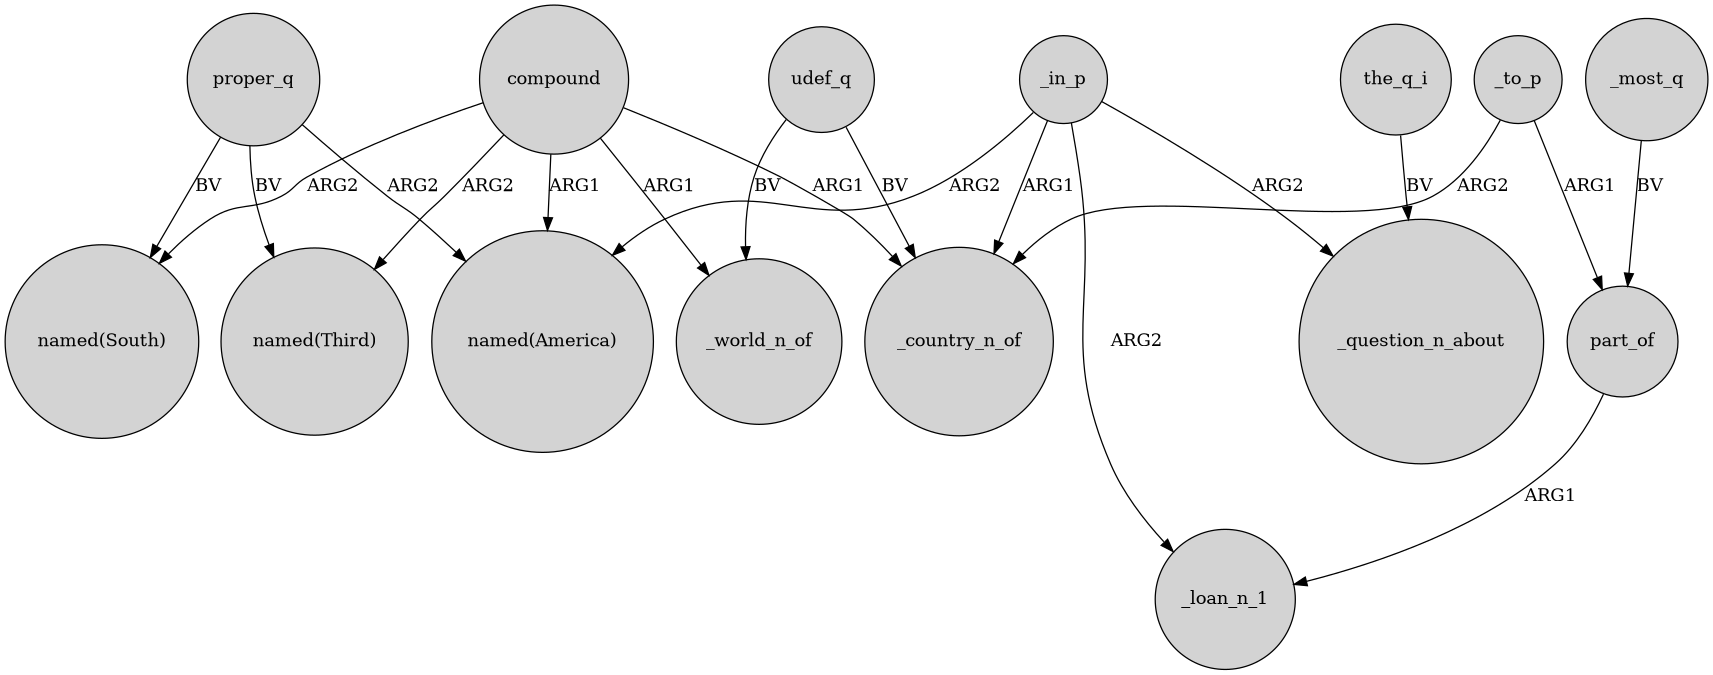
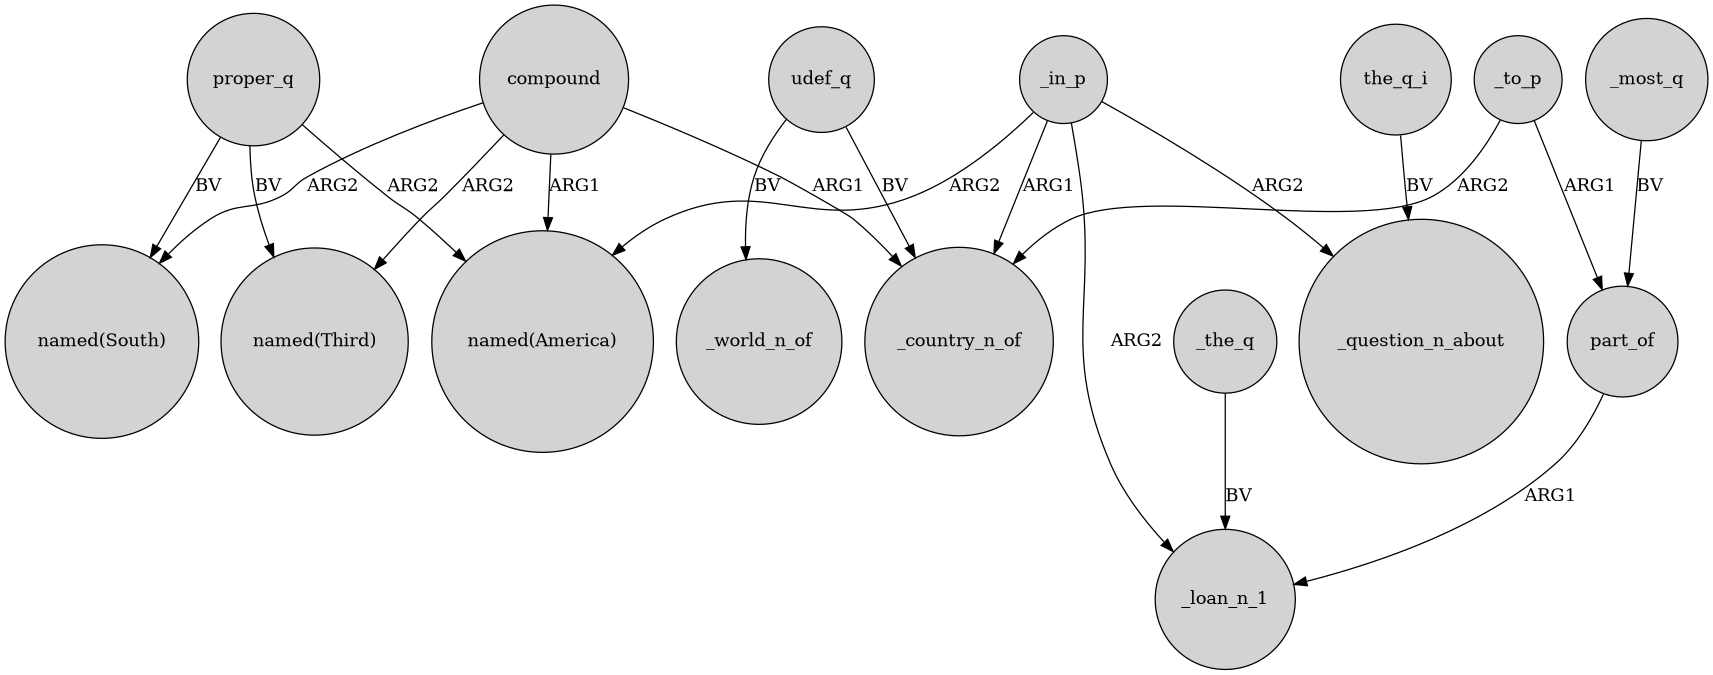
edge "compound" -> "_world_n_of": removed, label "ARG1"
node "_the_q": added
